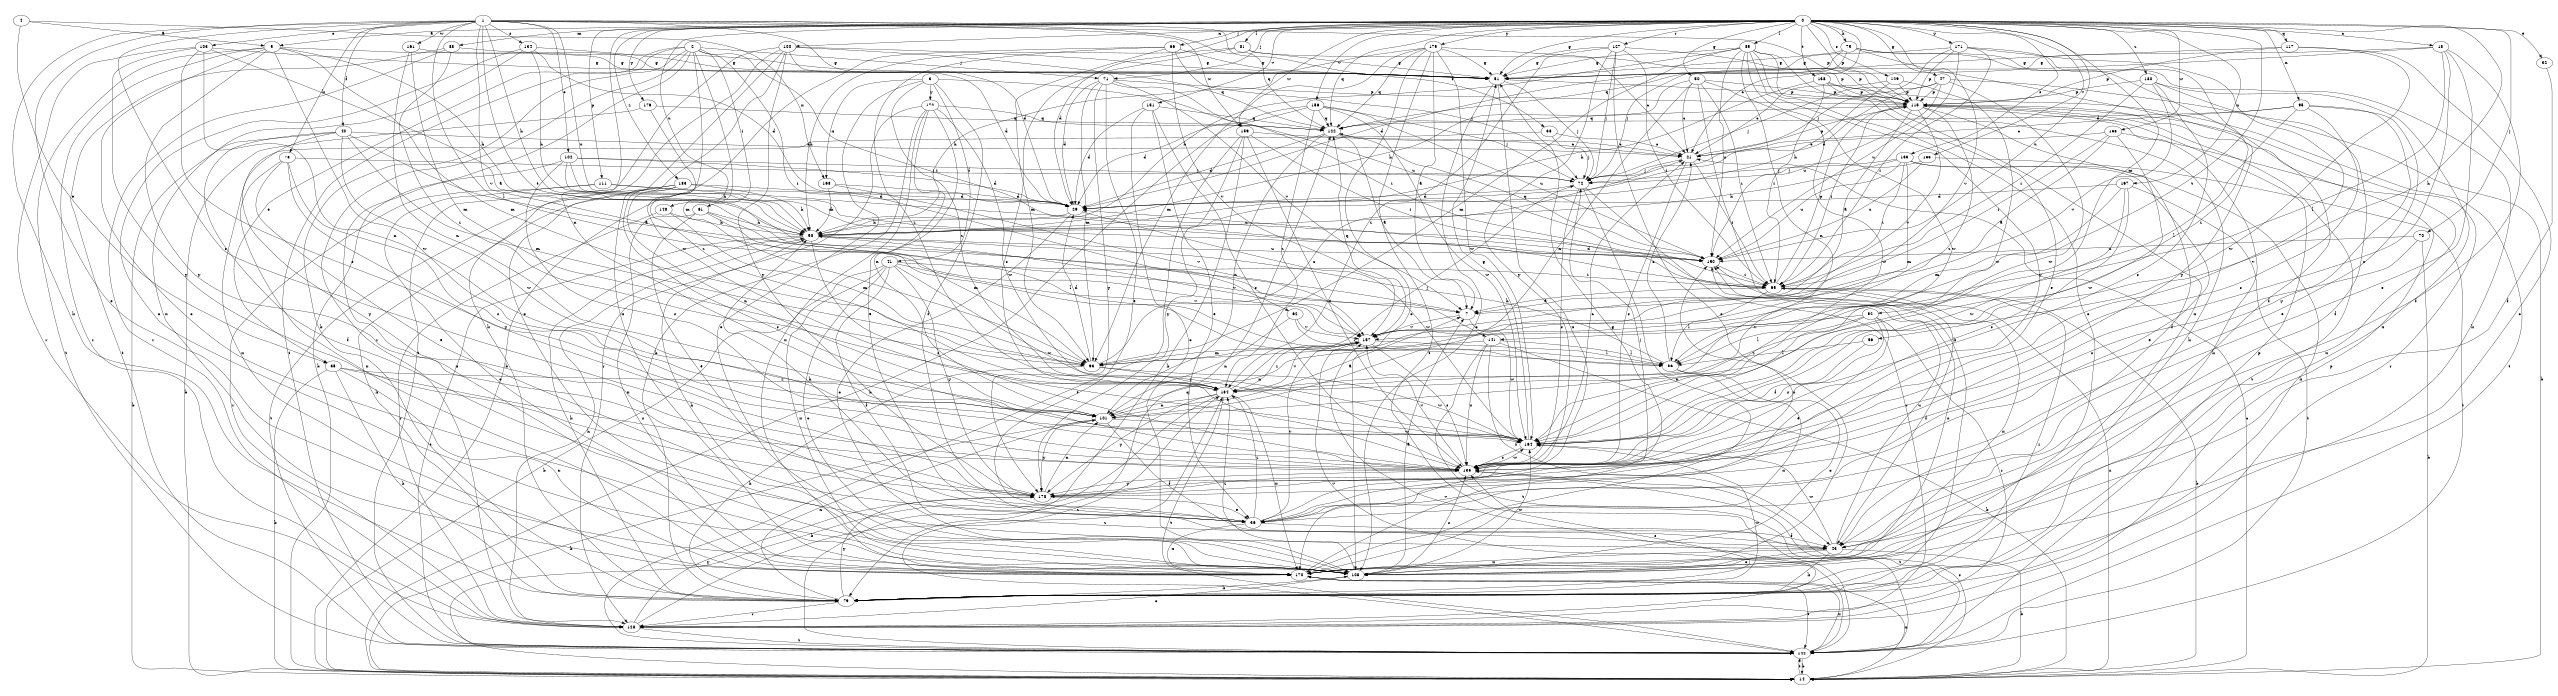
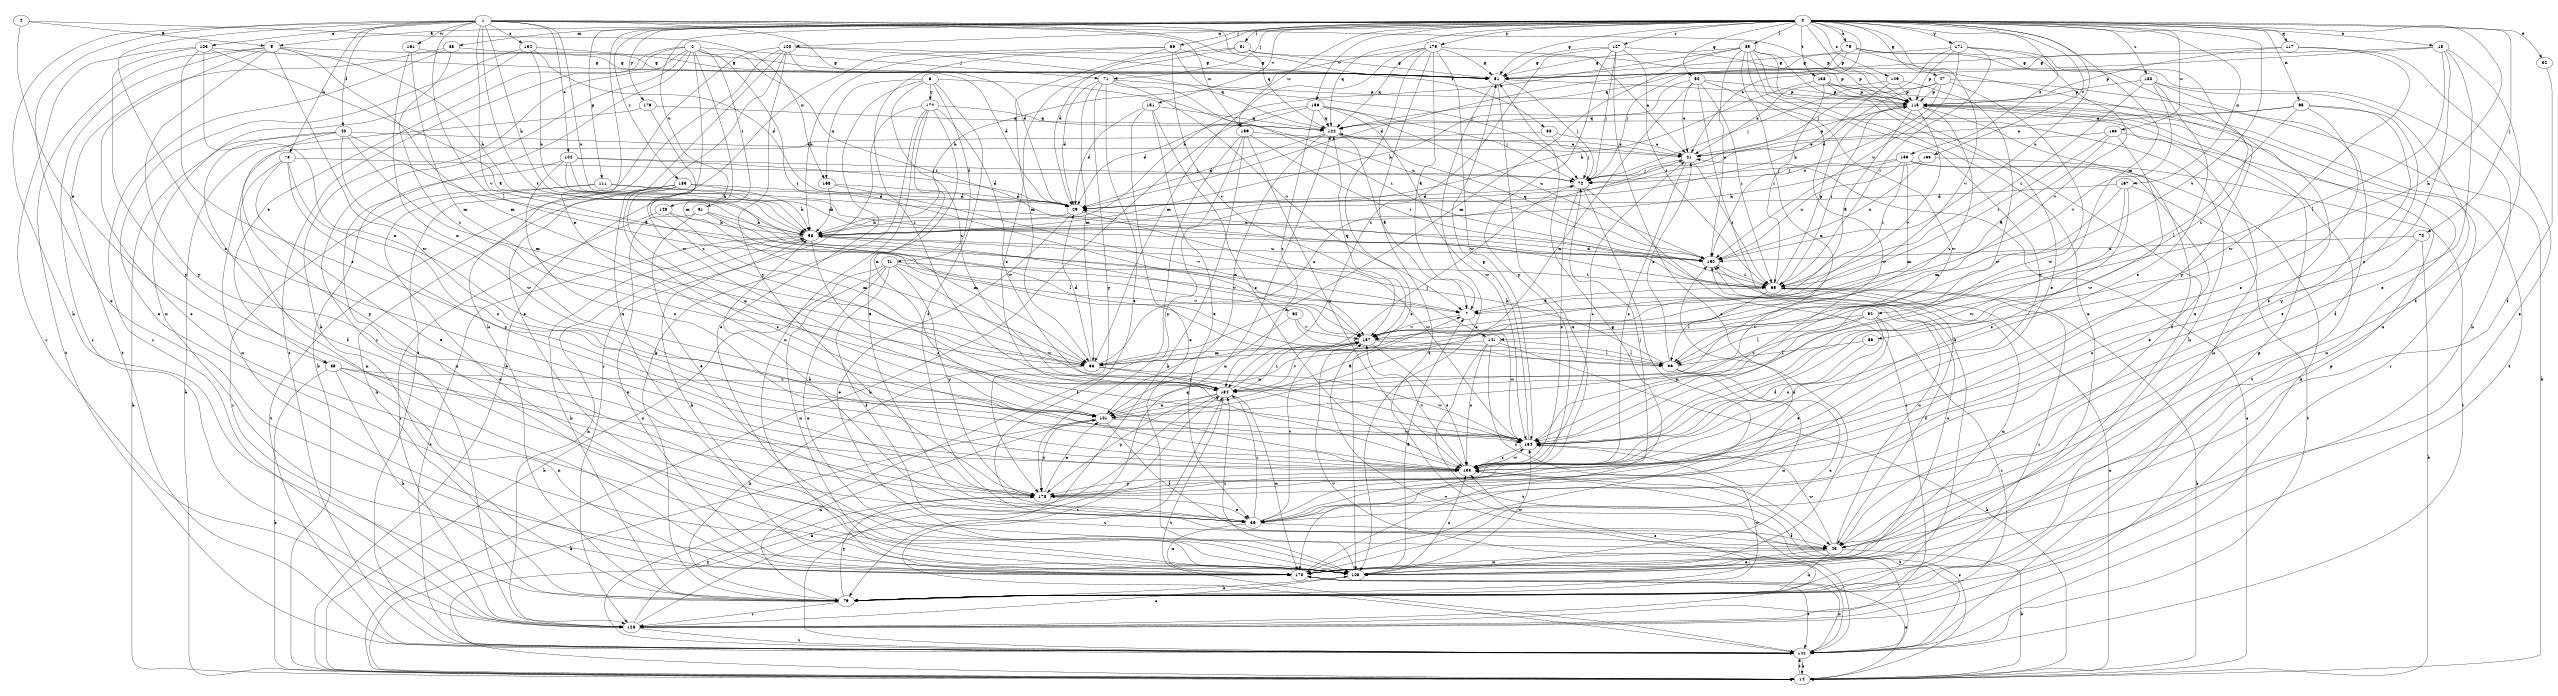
edge "95" -> "122": label "d" -> "q"
edge "171" -> "135": now "171" -> "157"
